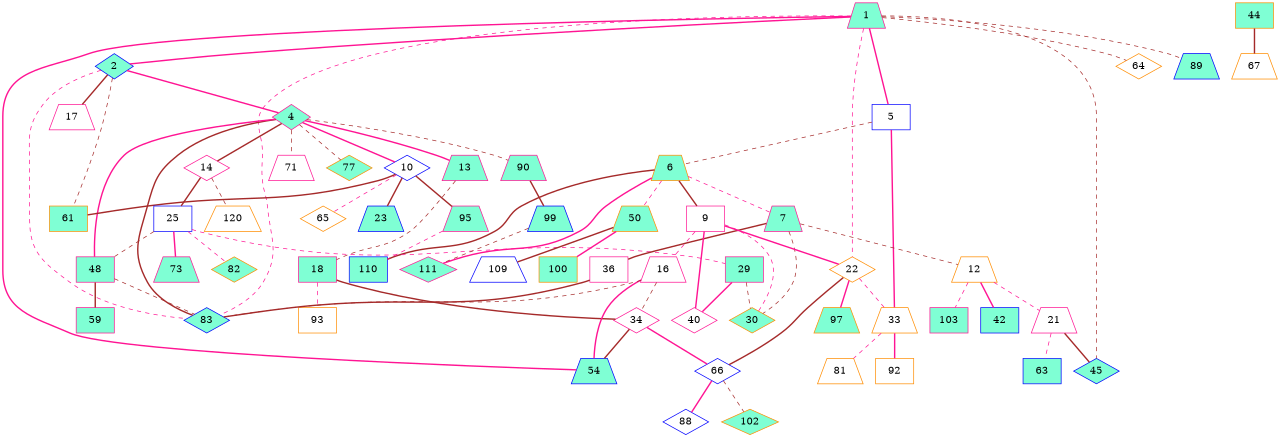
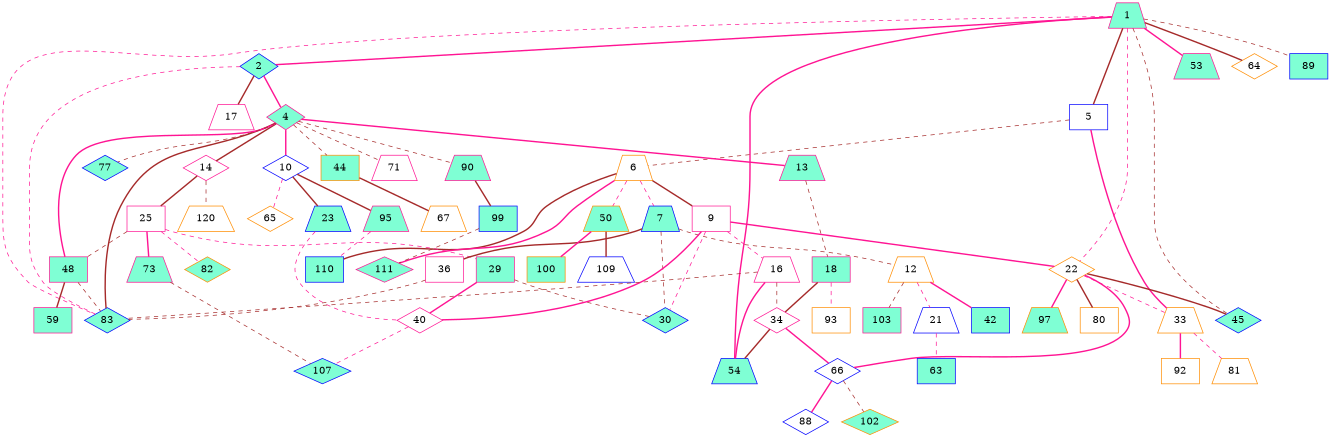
edge "1" -- "64": style dashed -> bold
edge "1" -- "5": color deeppink -> brown
node "89": shape trapezium -> box
node "53": added
edge "4" -- "44": added
node "77": color darkorange -> blue
node "6": fillcolor aquamarine -> white
node "61": removed
node "25": color blue -> deeppink
node "99": shape trapezium -> box
node "7": color deeppink -> blue
edge "12" -- "103": color deeppink -> brown
edge "23" -- "40": added
edge "36" -- "83": style bold -> dashed
node "30": color darkorange -> blue
node "21": color deeppink -> blue
node "80": added
edge "22" -- "66": color brown -> deeppink
edge "21" -- "45": now "22" -- "45"
node "107": added
